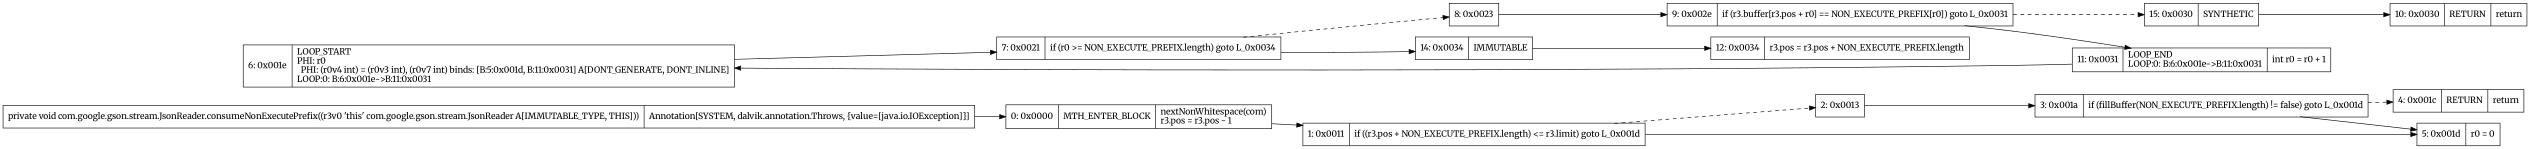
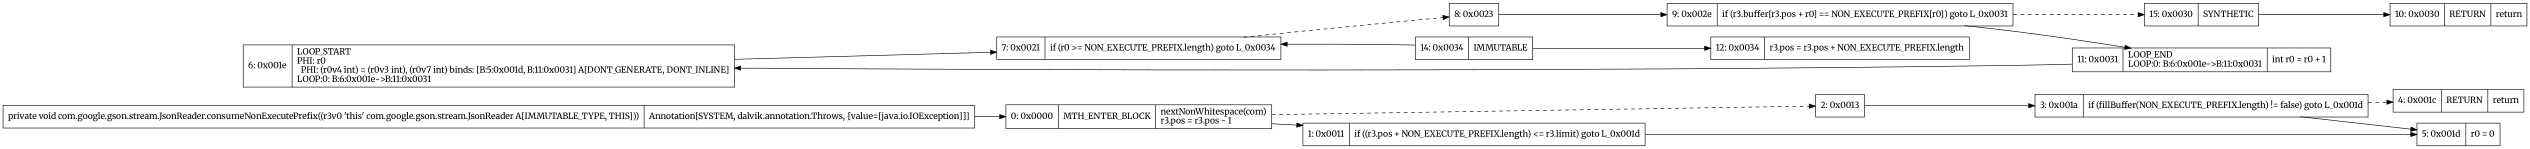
edge "7: 0x0021" -> "14: 0x0034": reversed
edge "1: 0x0011" -> "2: 0x0013": now "0: 0x0000" -> "2: 0x0013"
